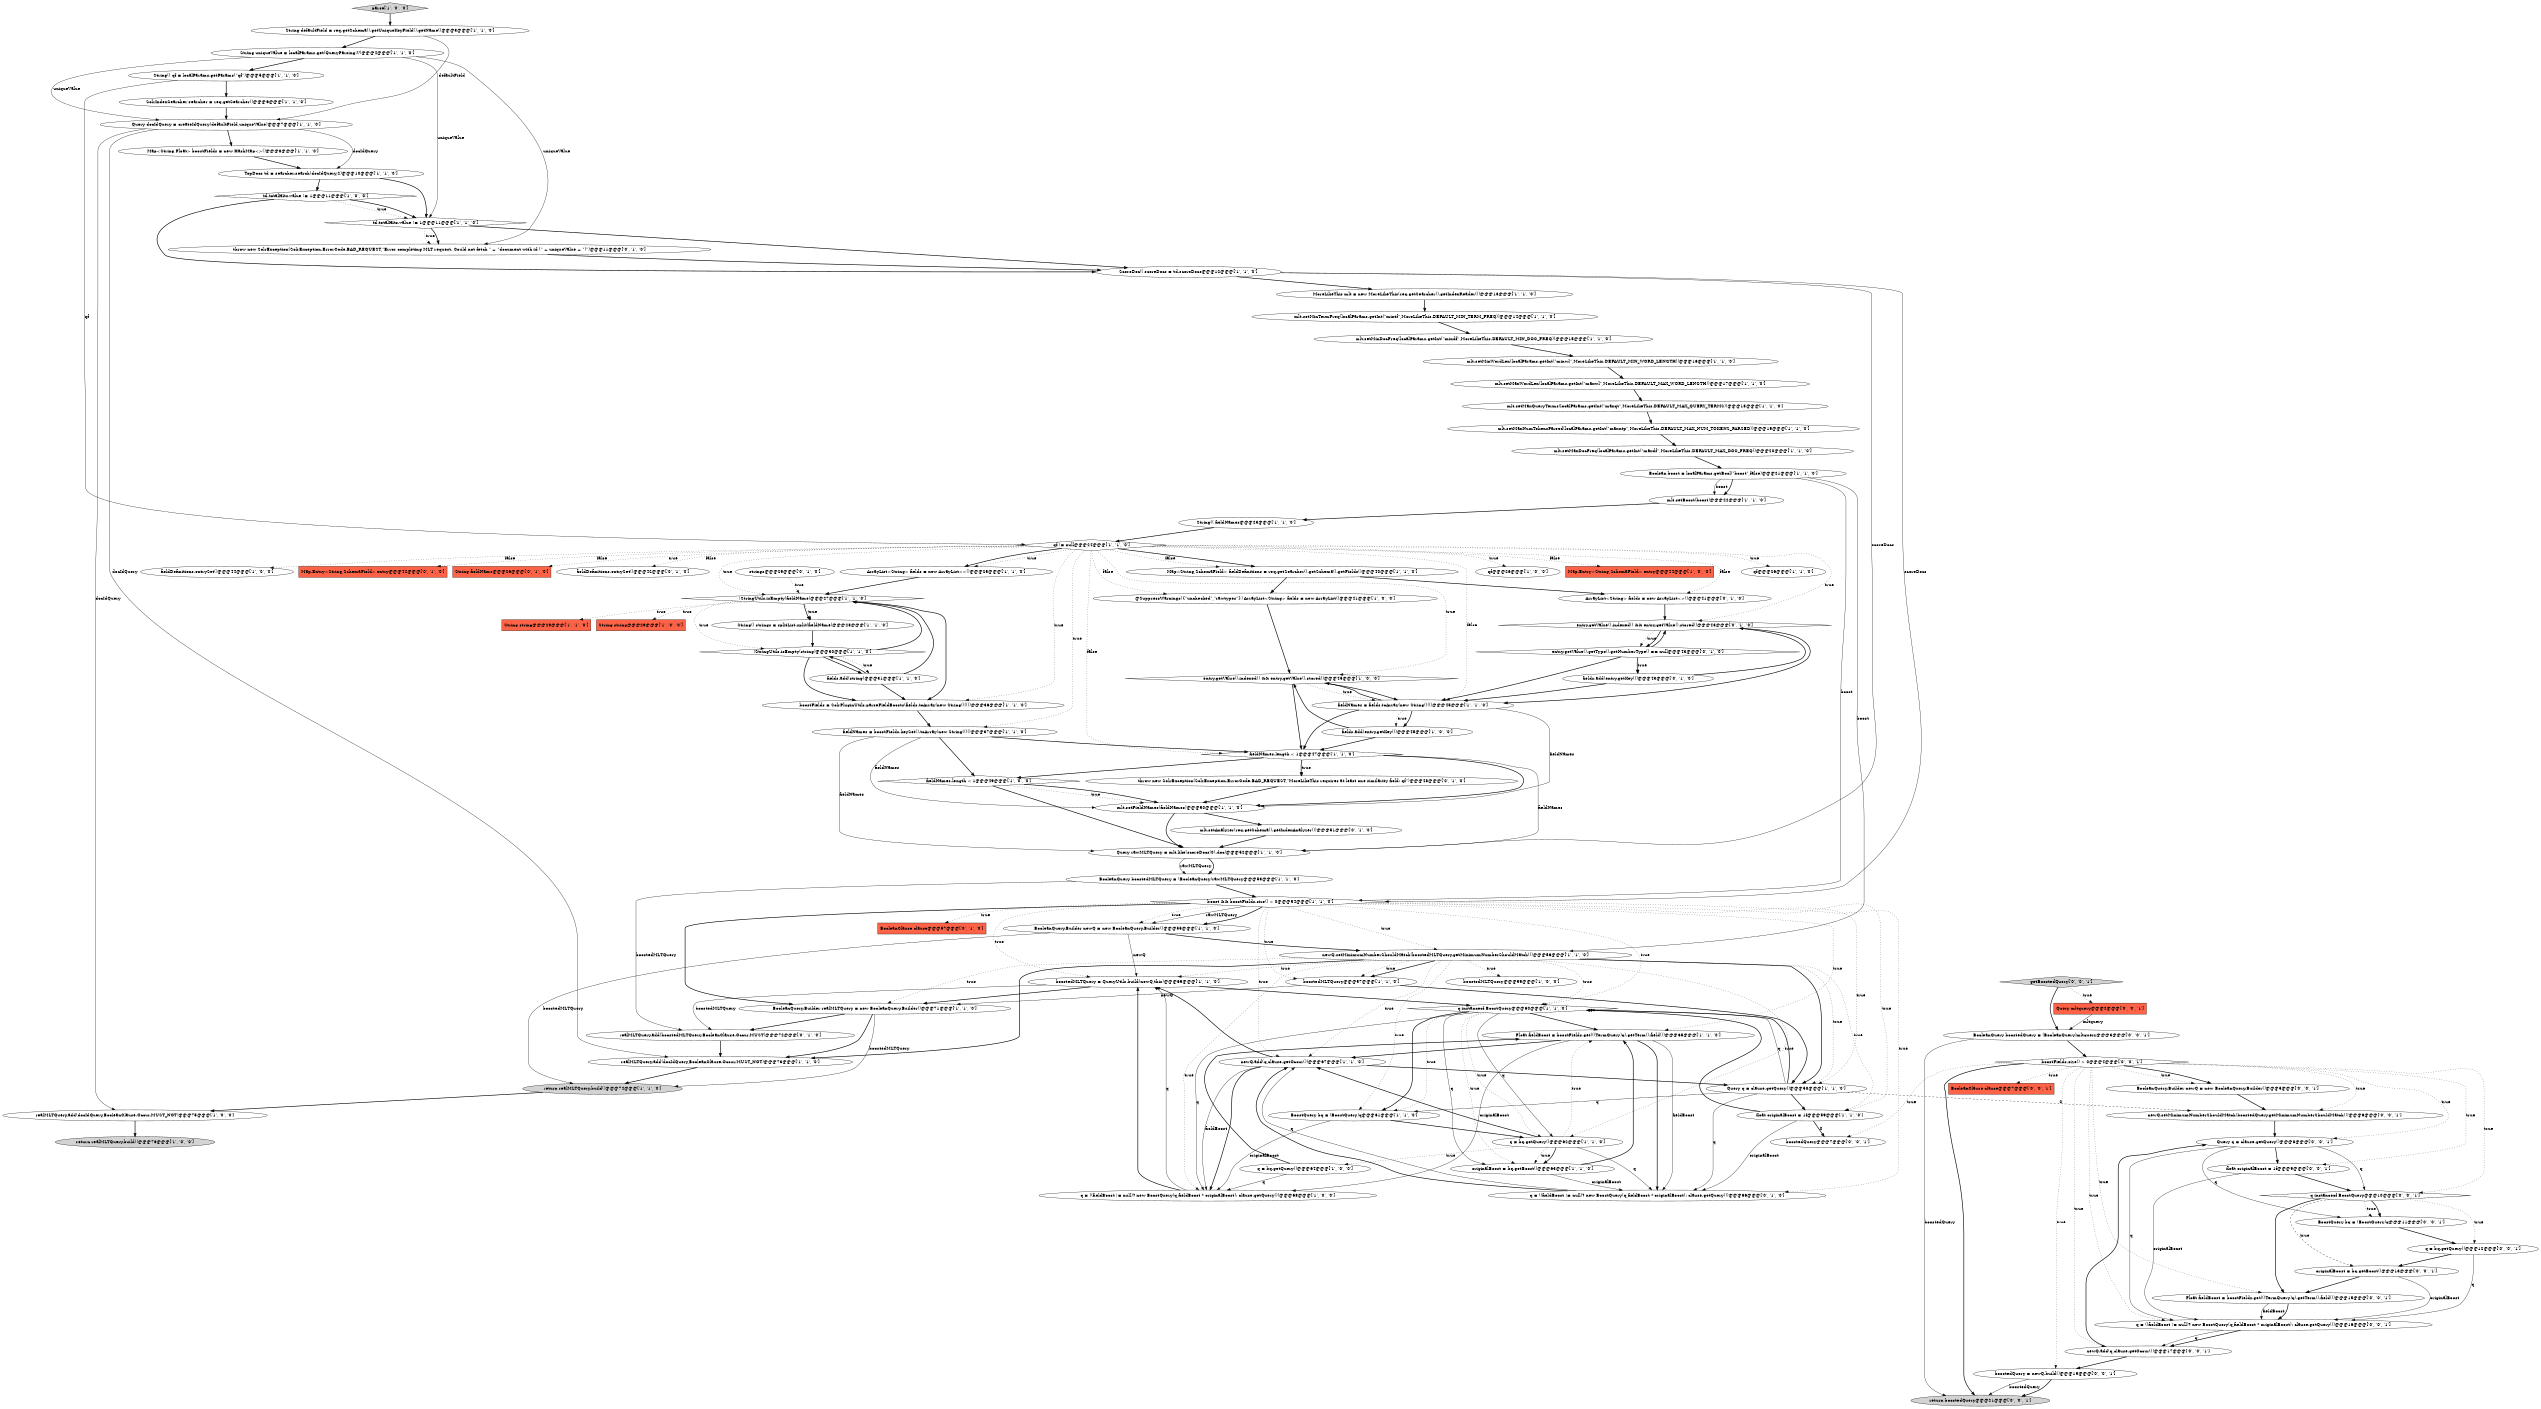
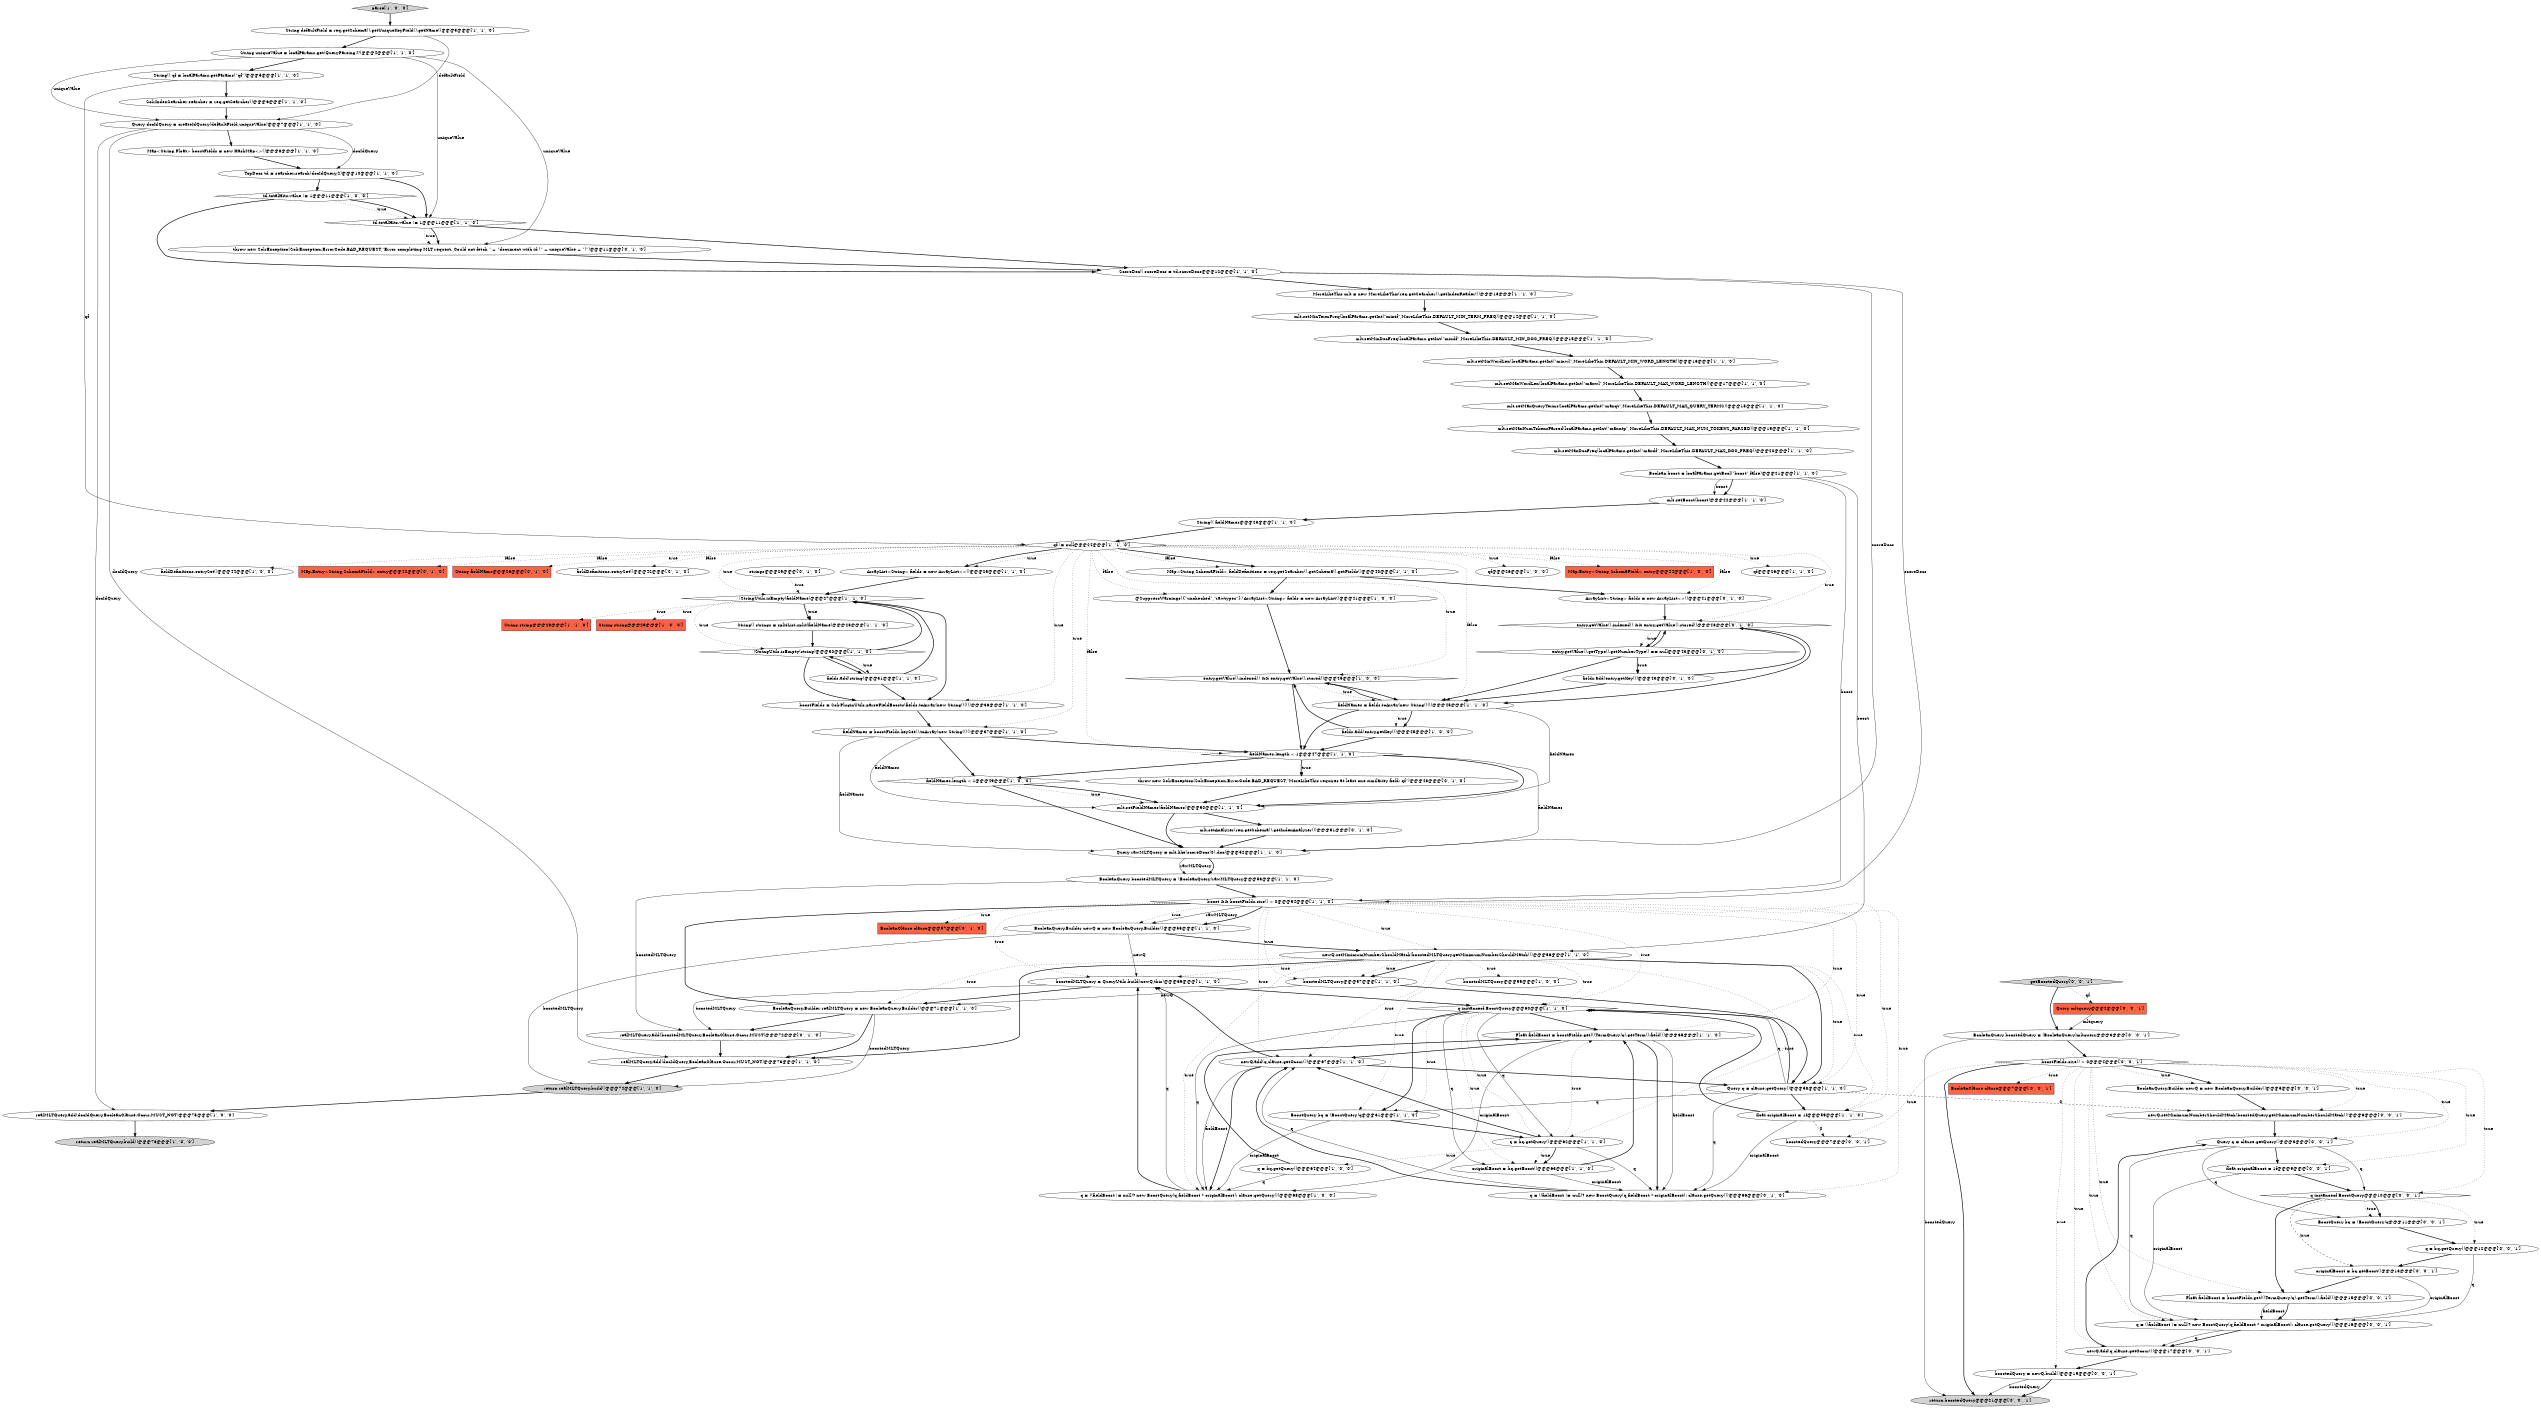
edge "getBoostedQuery['0', '0', '1']" -> "Query mltquery@@@2@@@['0', '0', '1']": label "true" -> "qf"
edge "float originalBoost = 1f@@@59@@@['1', '1', '0']" -> "boostedQuery@@@7@@@['0', '0', '1']": style bold -> dashed
